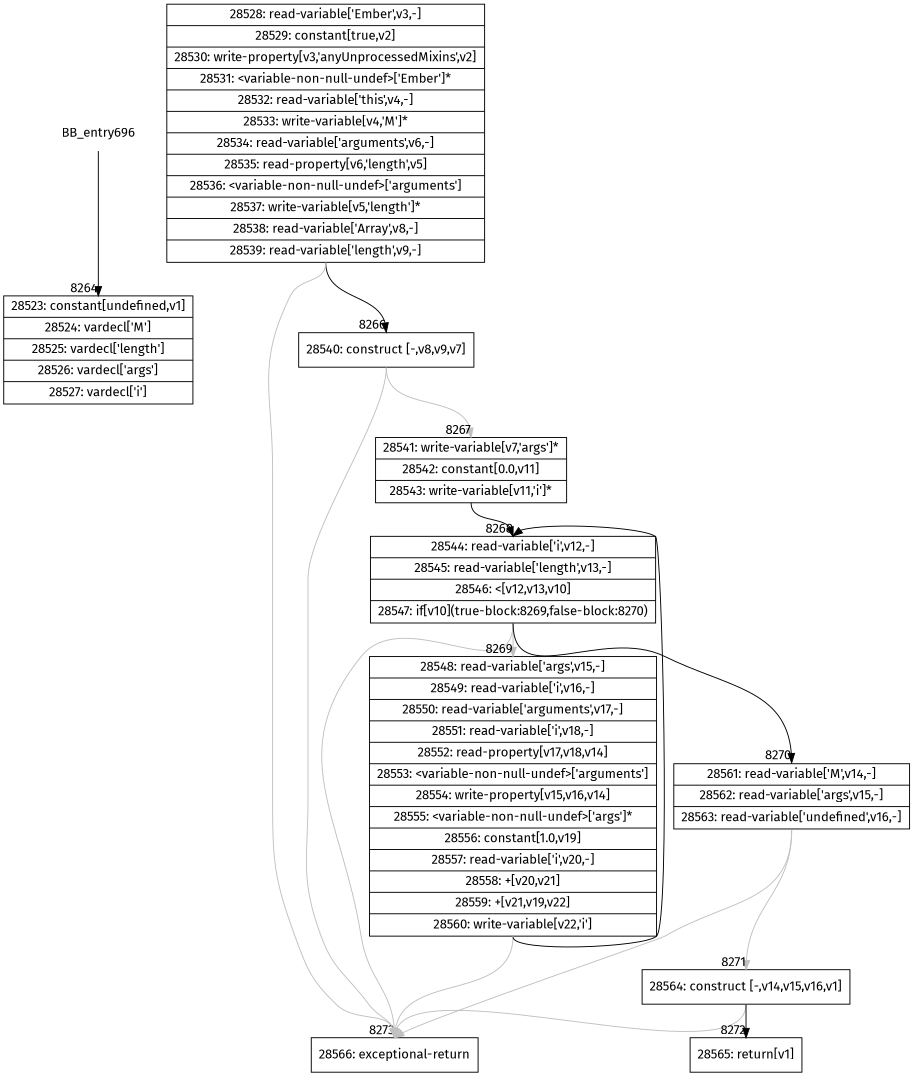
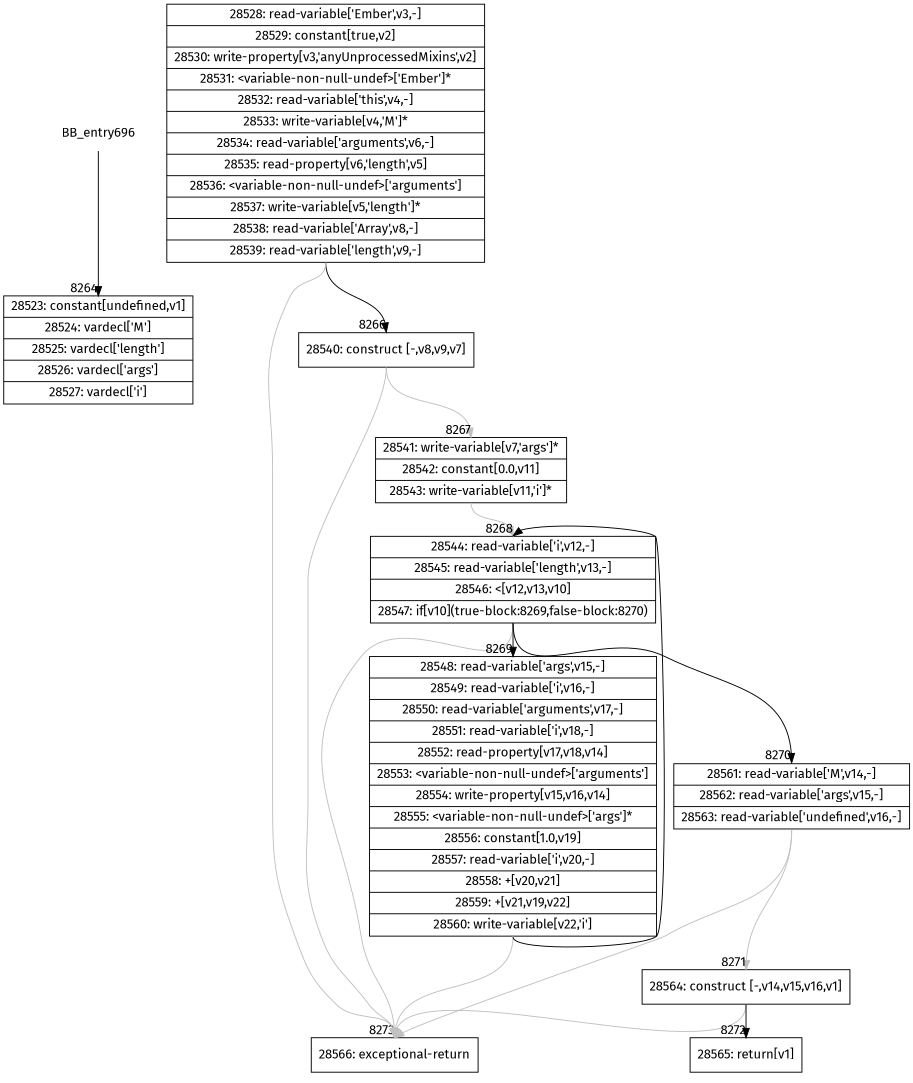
edge "28541: write-variable[v7,'args']*" -> "28544: read-variable['i',v12,-]": color black -> gray
edge "28544: read-variable['i',v12,-]" -> "28548: read-variable['args',v15,-]": color gray -> black
